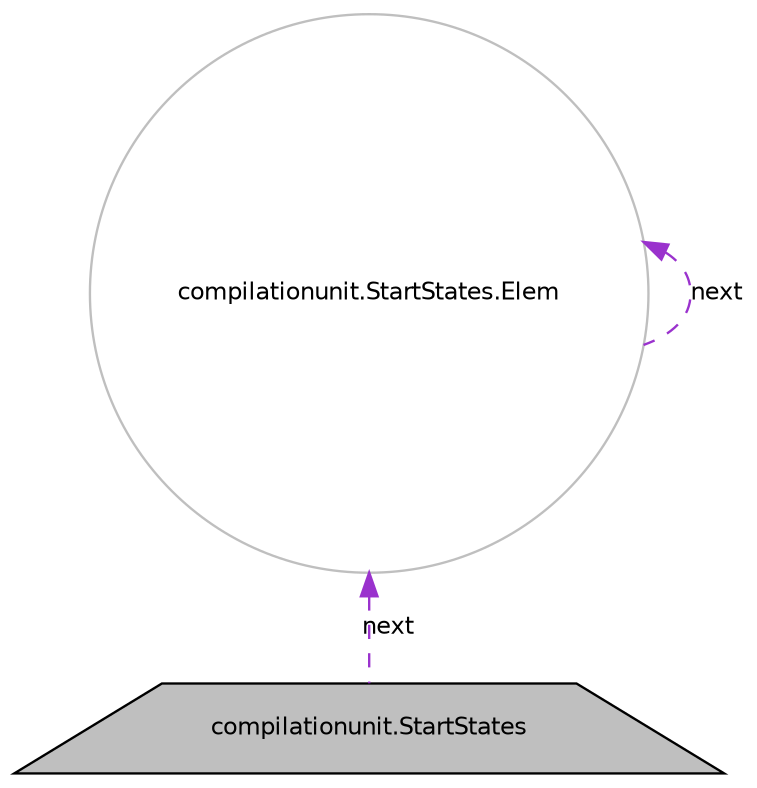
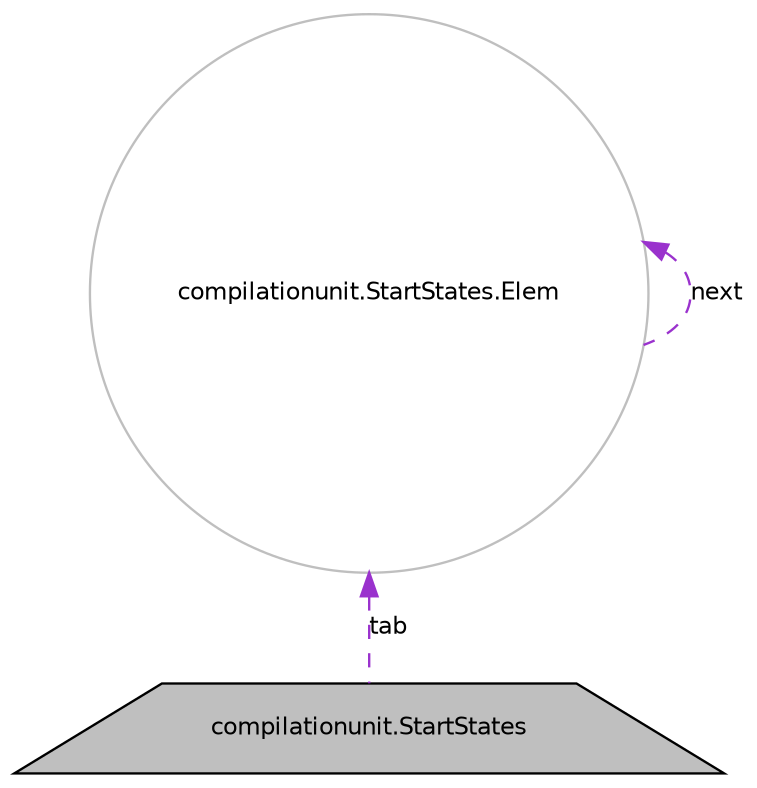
edge "compilationunit.StartStates" -> "compilationunit.StartStates.Elem": label "next" -> "tab"
